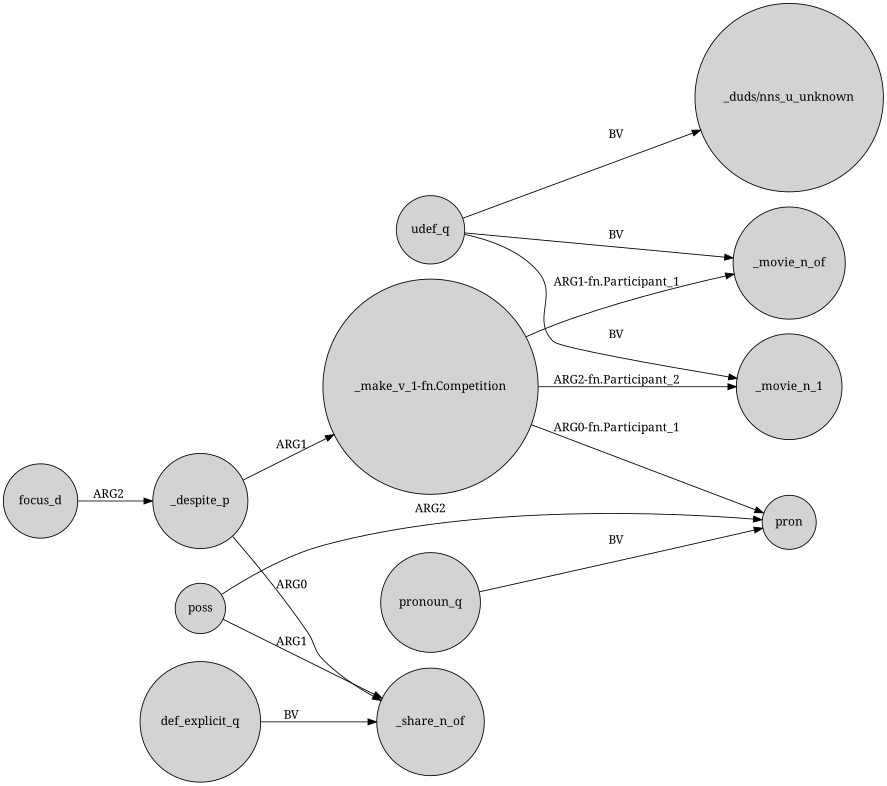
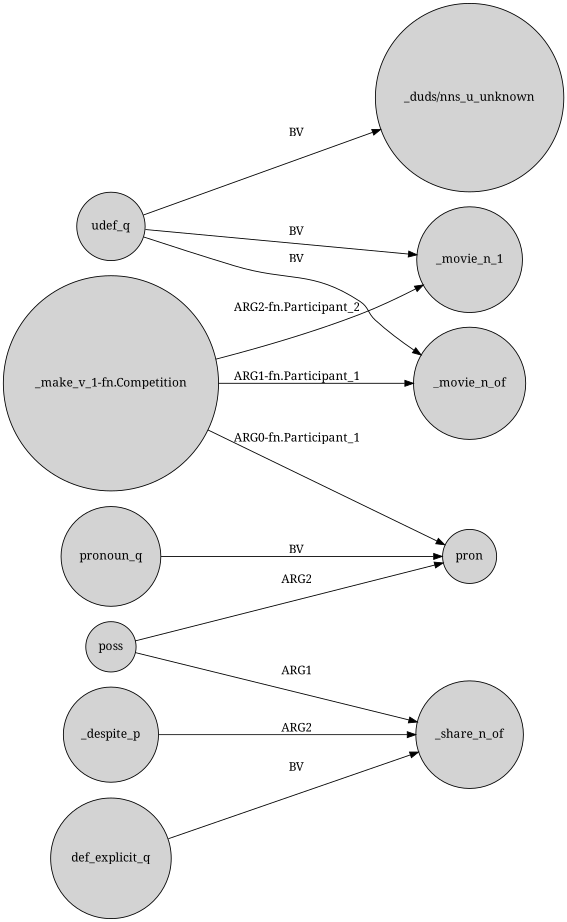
edge "_despite_p" -> "_make_v_1-fn.Competition": removed, label "ARG1"
node "focus_d": removed
edge "_despite_p" -> "_share_n_of": label "ARG0" -> "ARG2"
